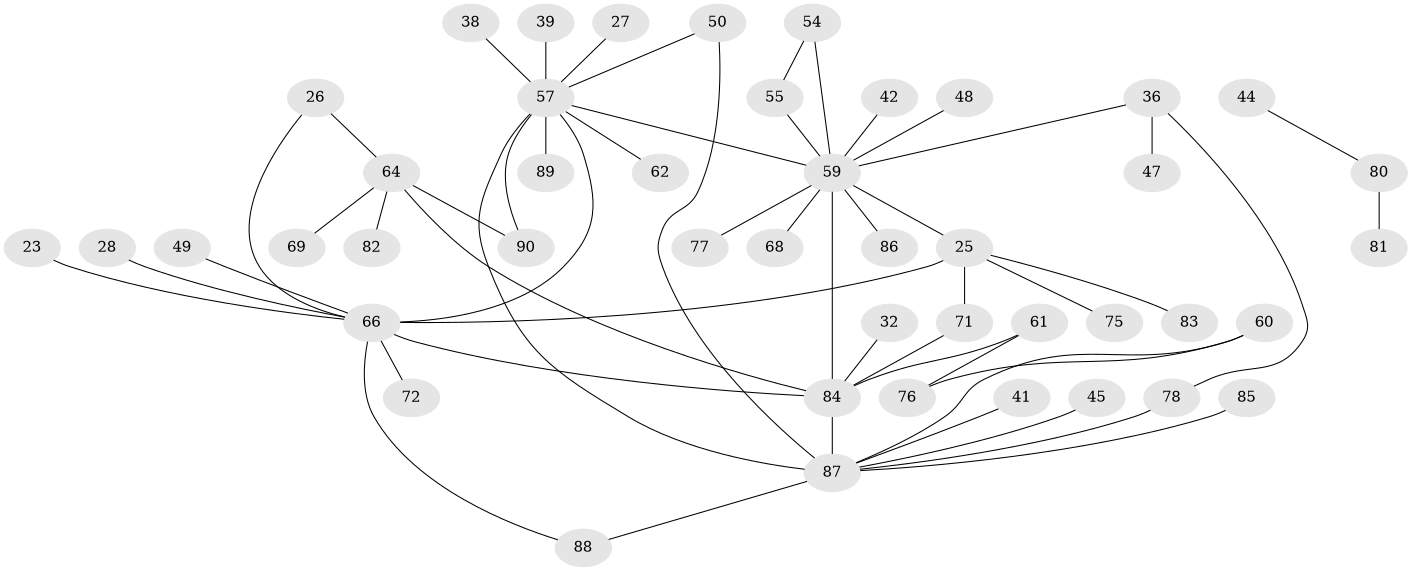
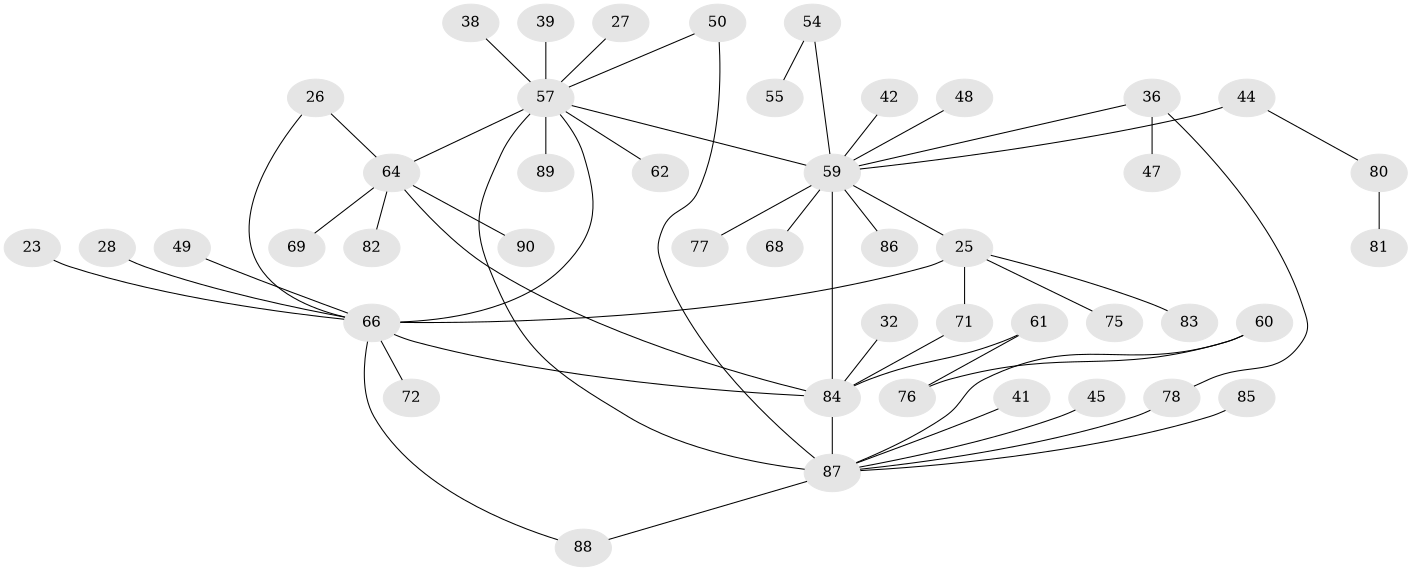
edge "55" -- "59": now "44" -- "59"
edge "57" -- "90": now "57" -- "64"
